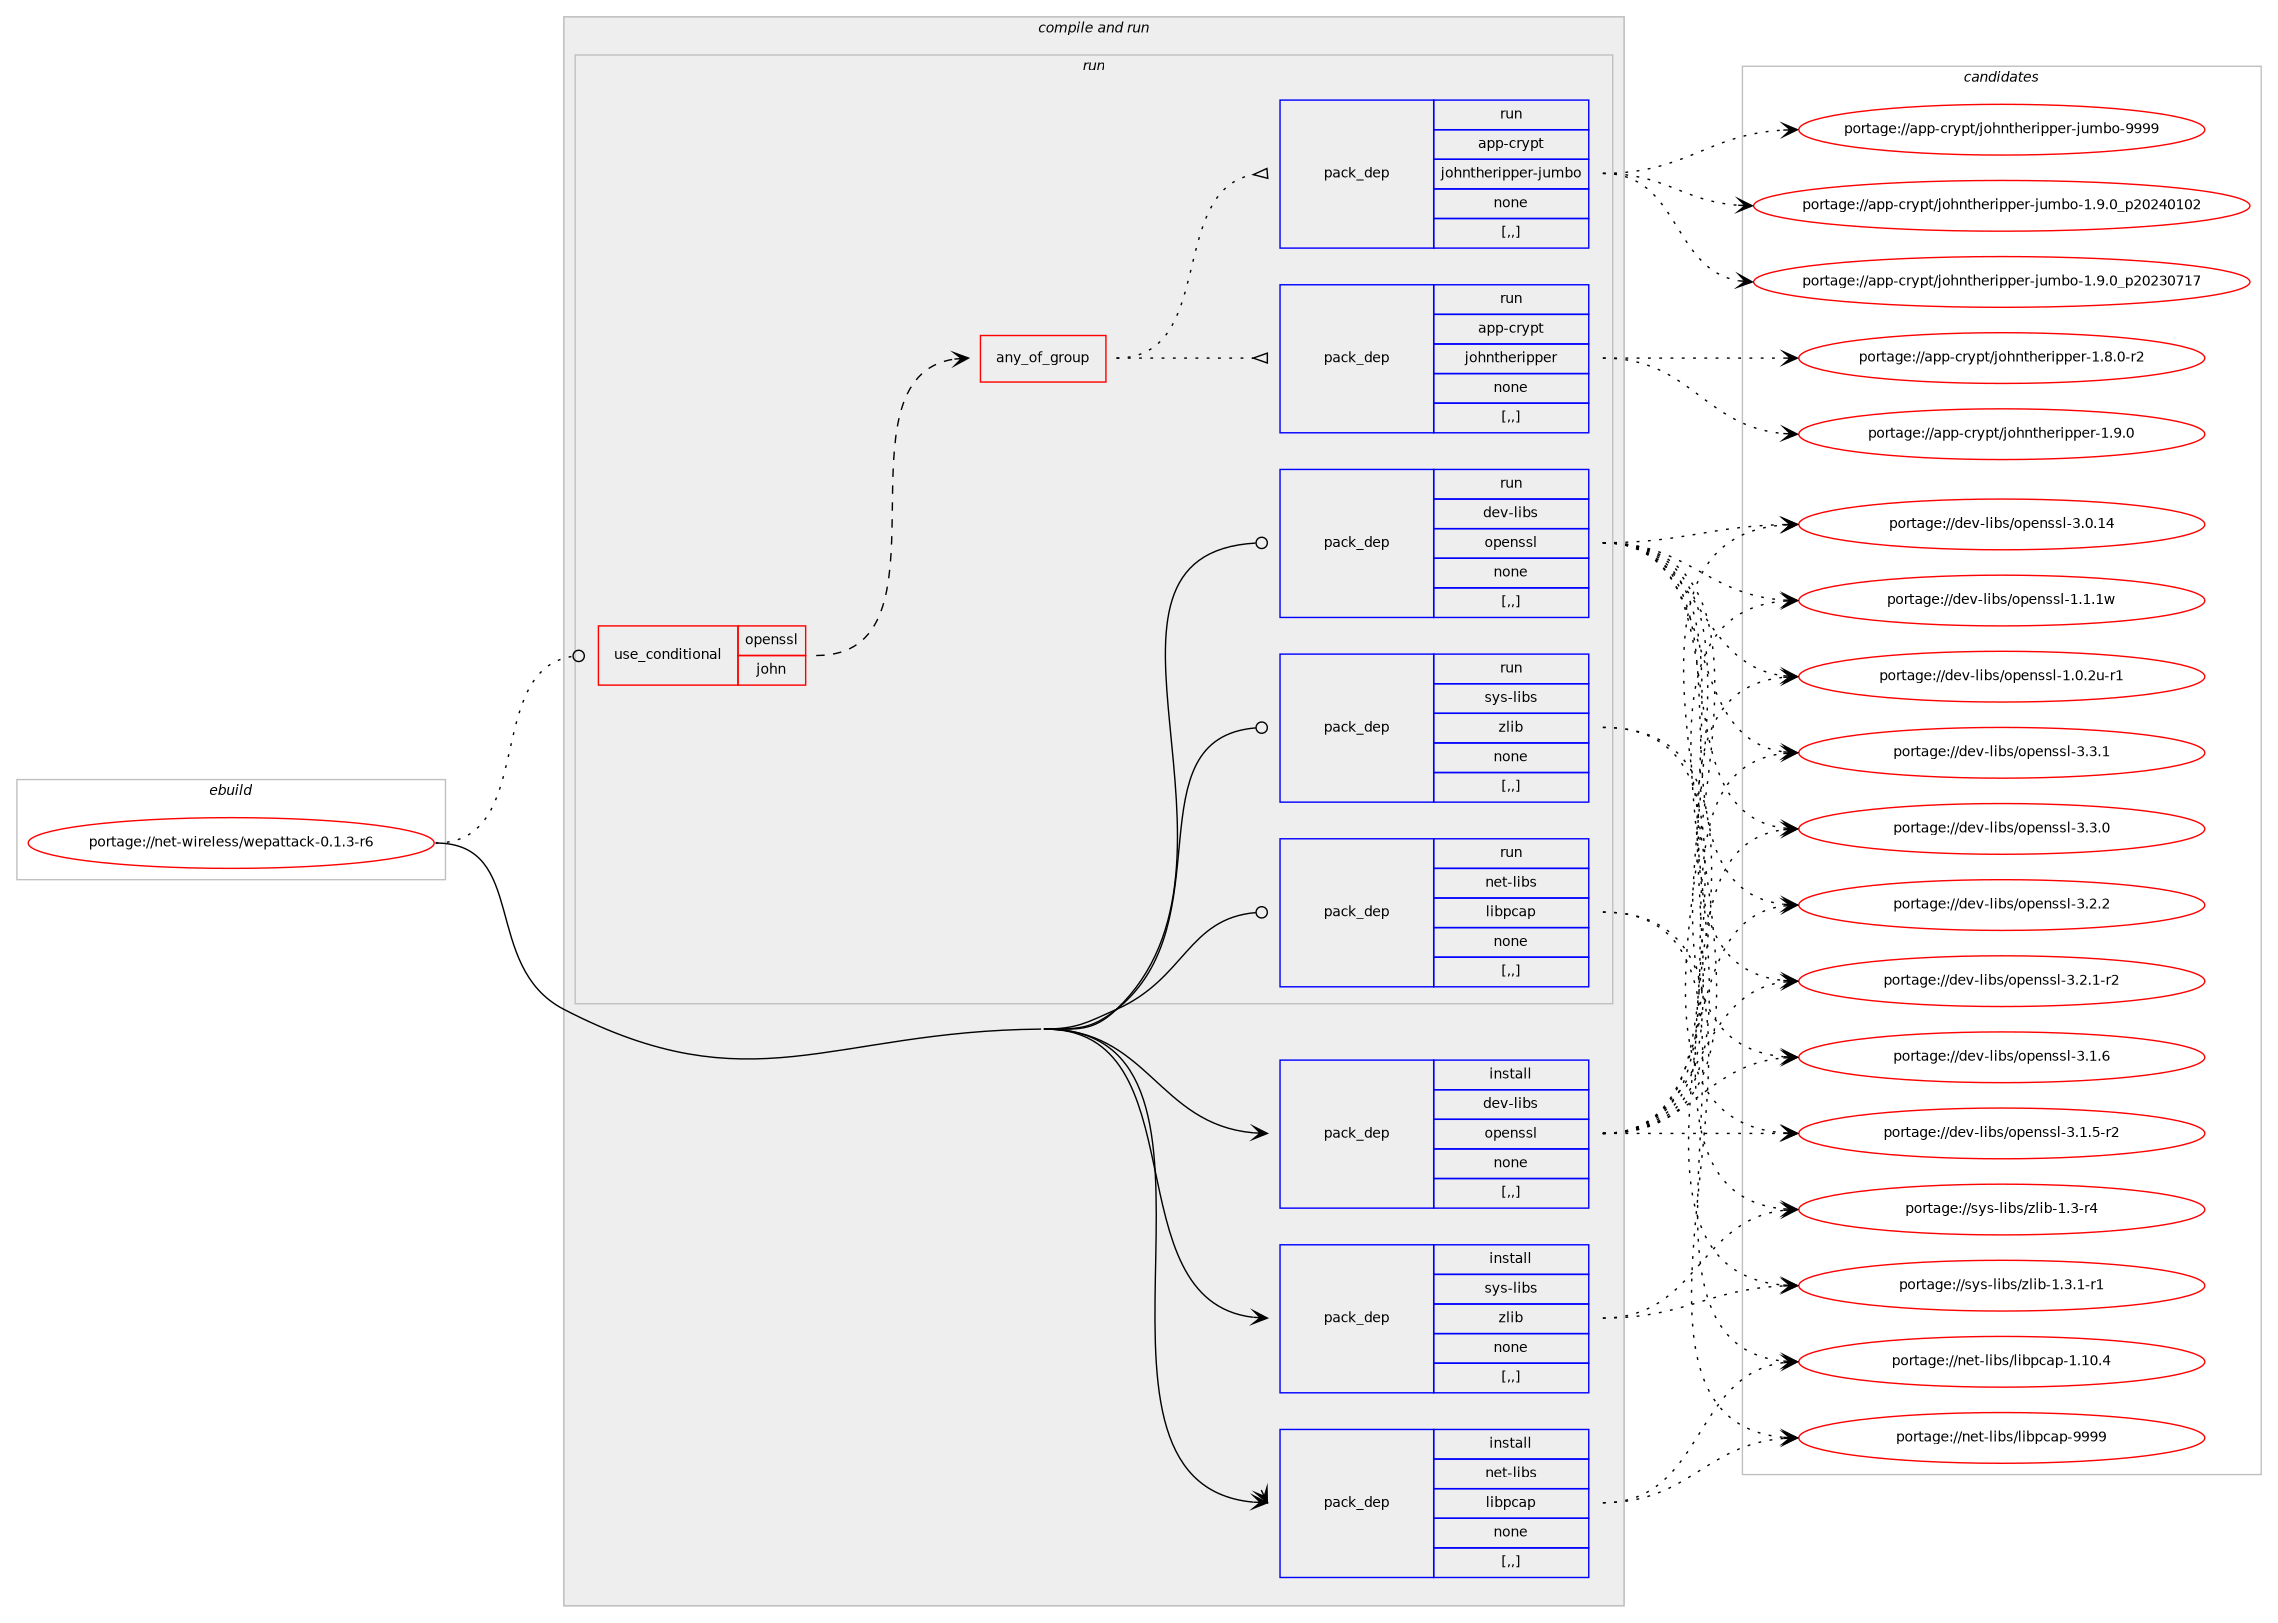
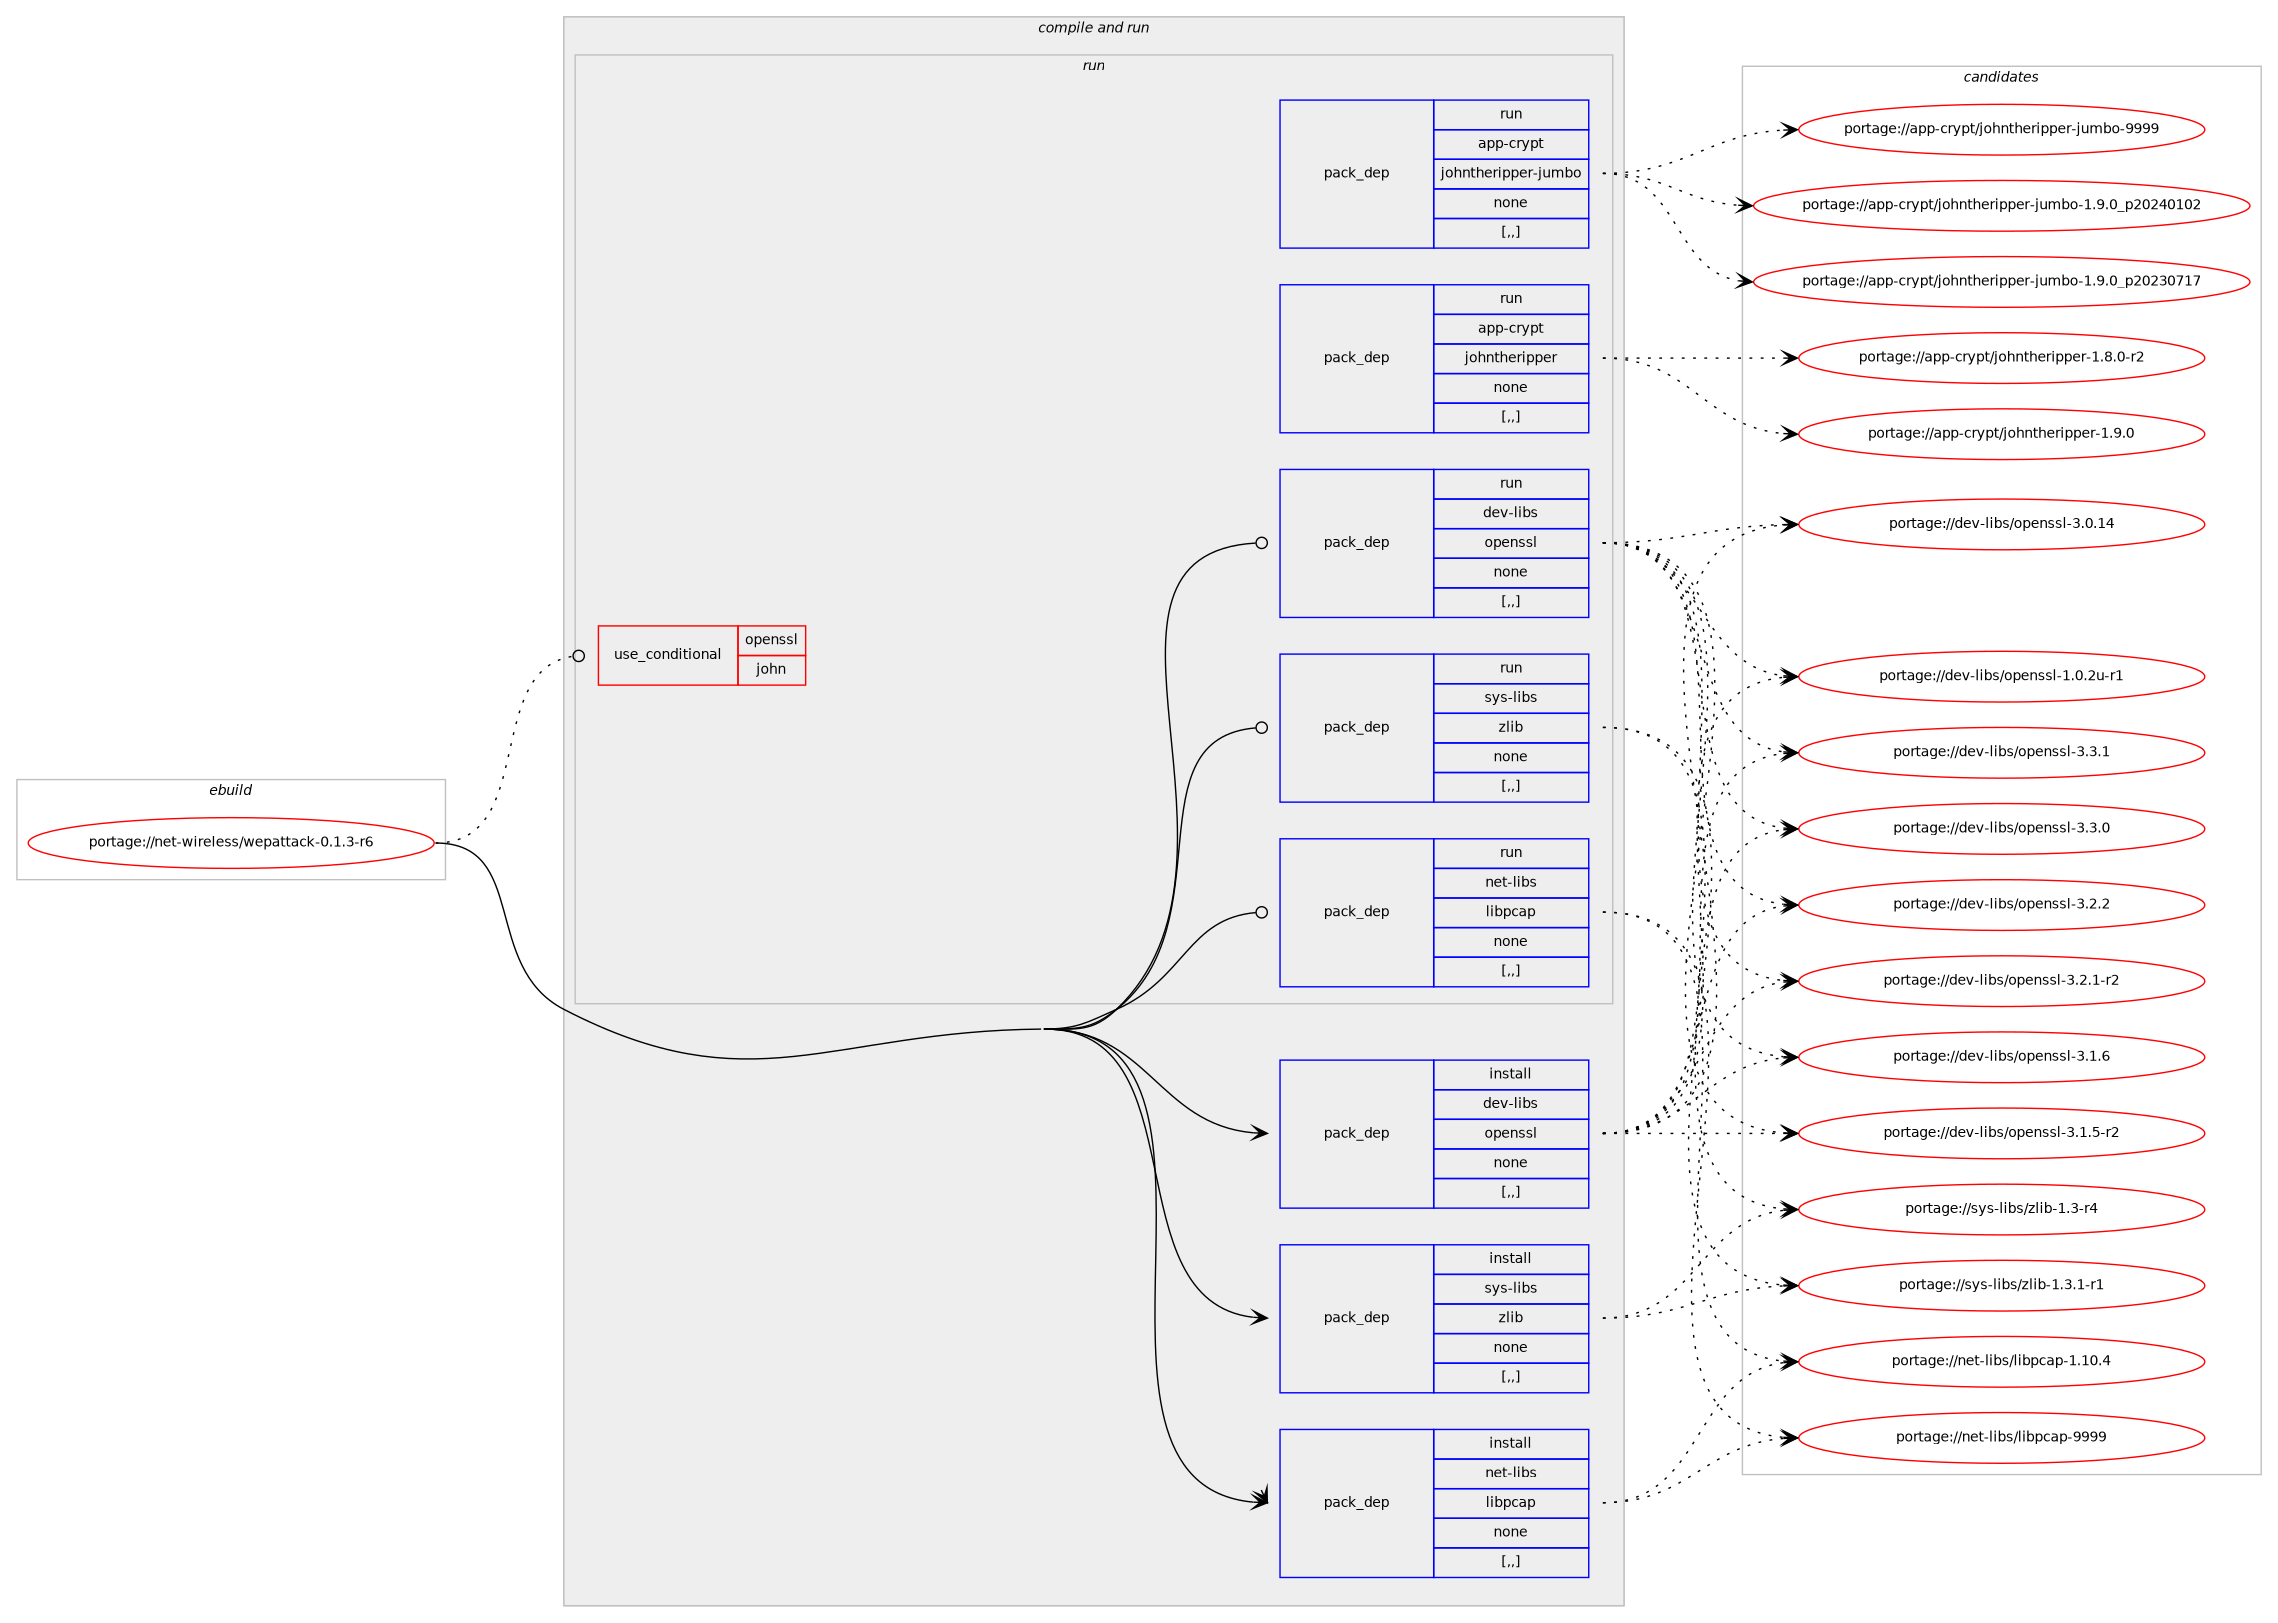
node "any_of_group": removed
node "portage://dev-libs/openssl-1.1.1w": removed
